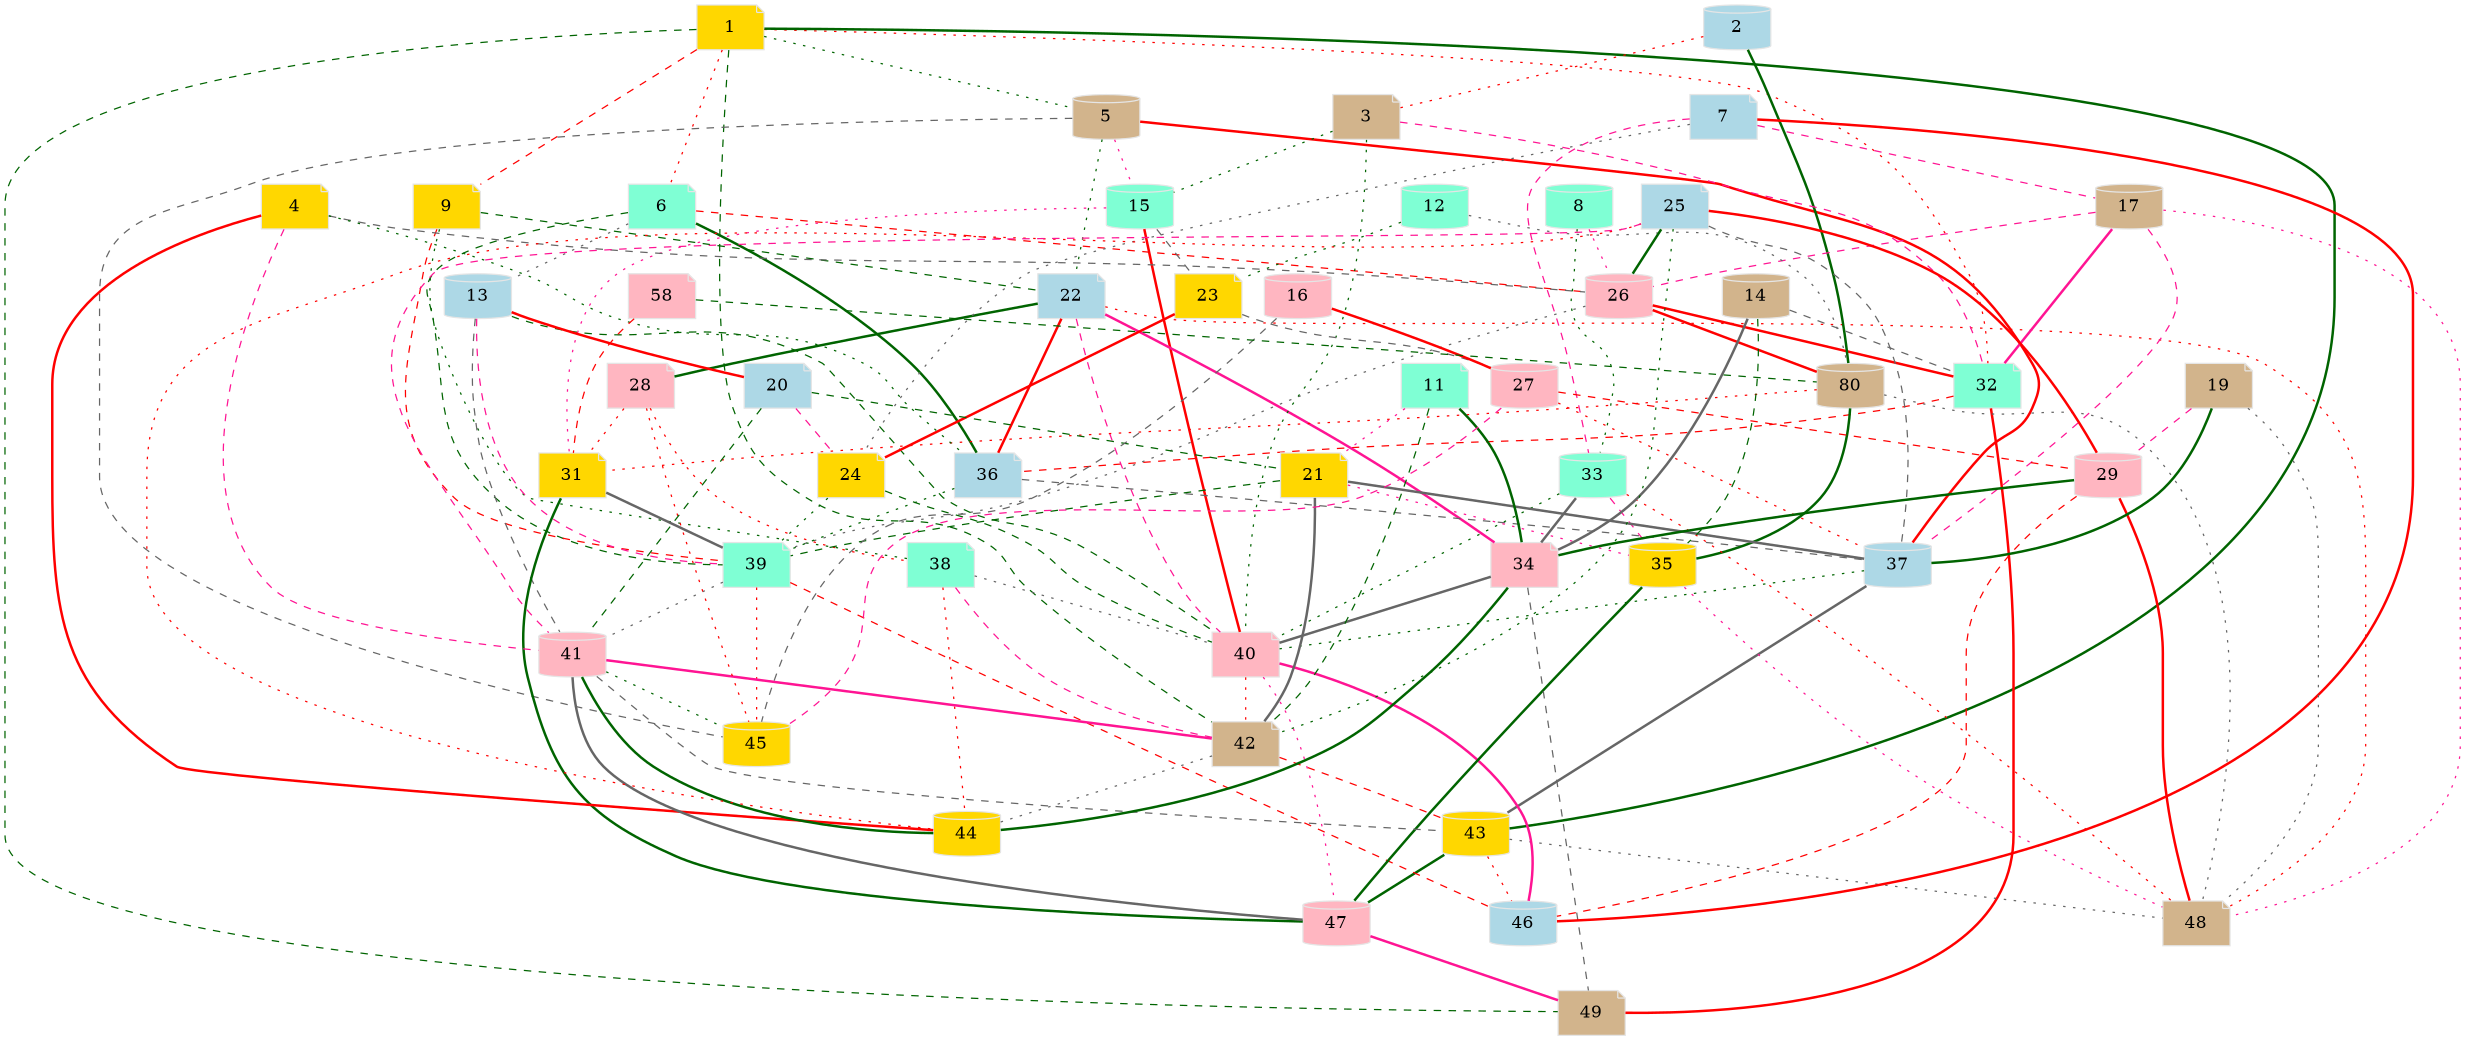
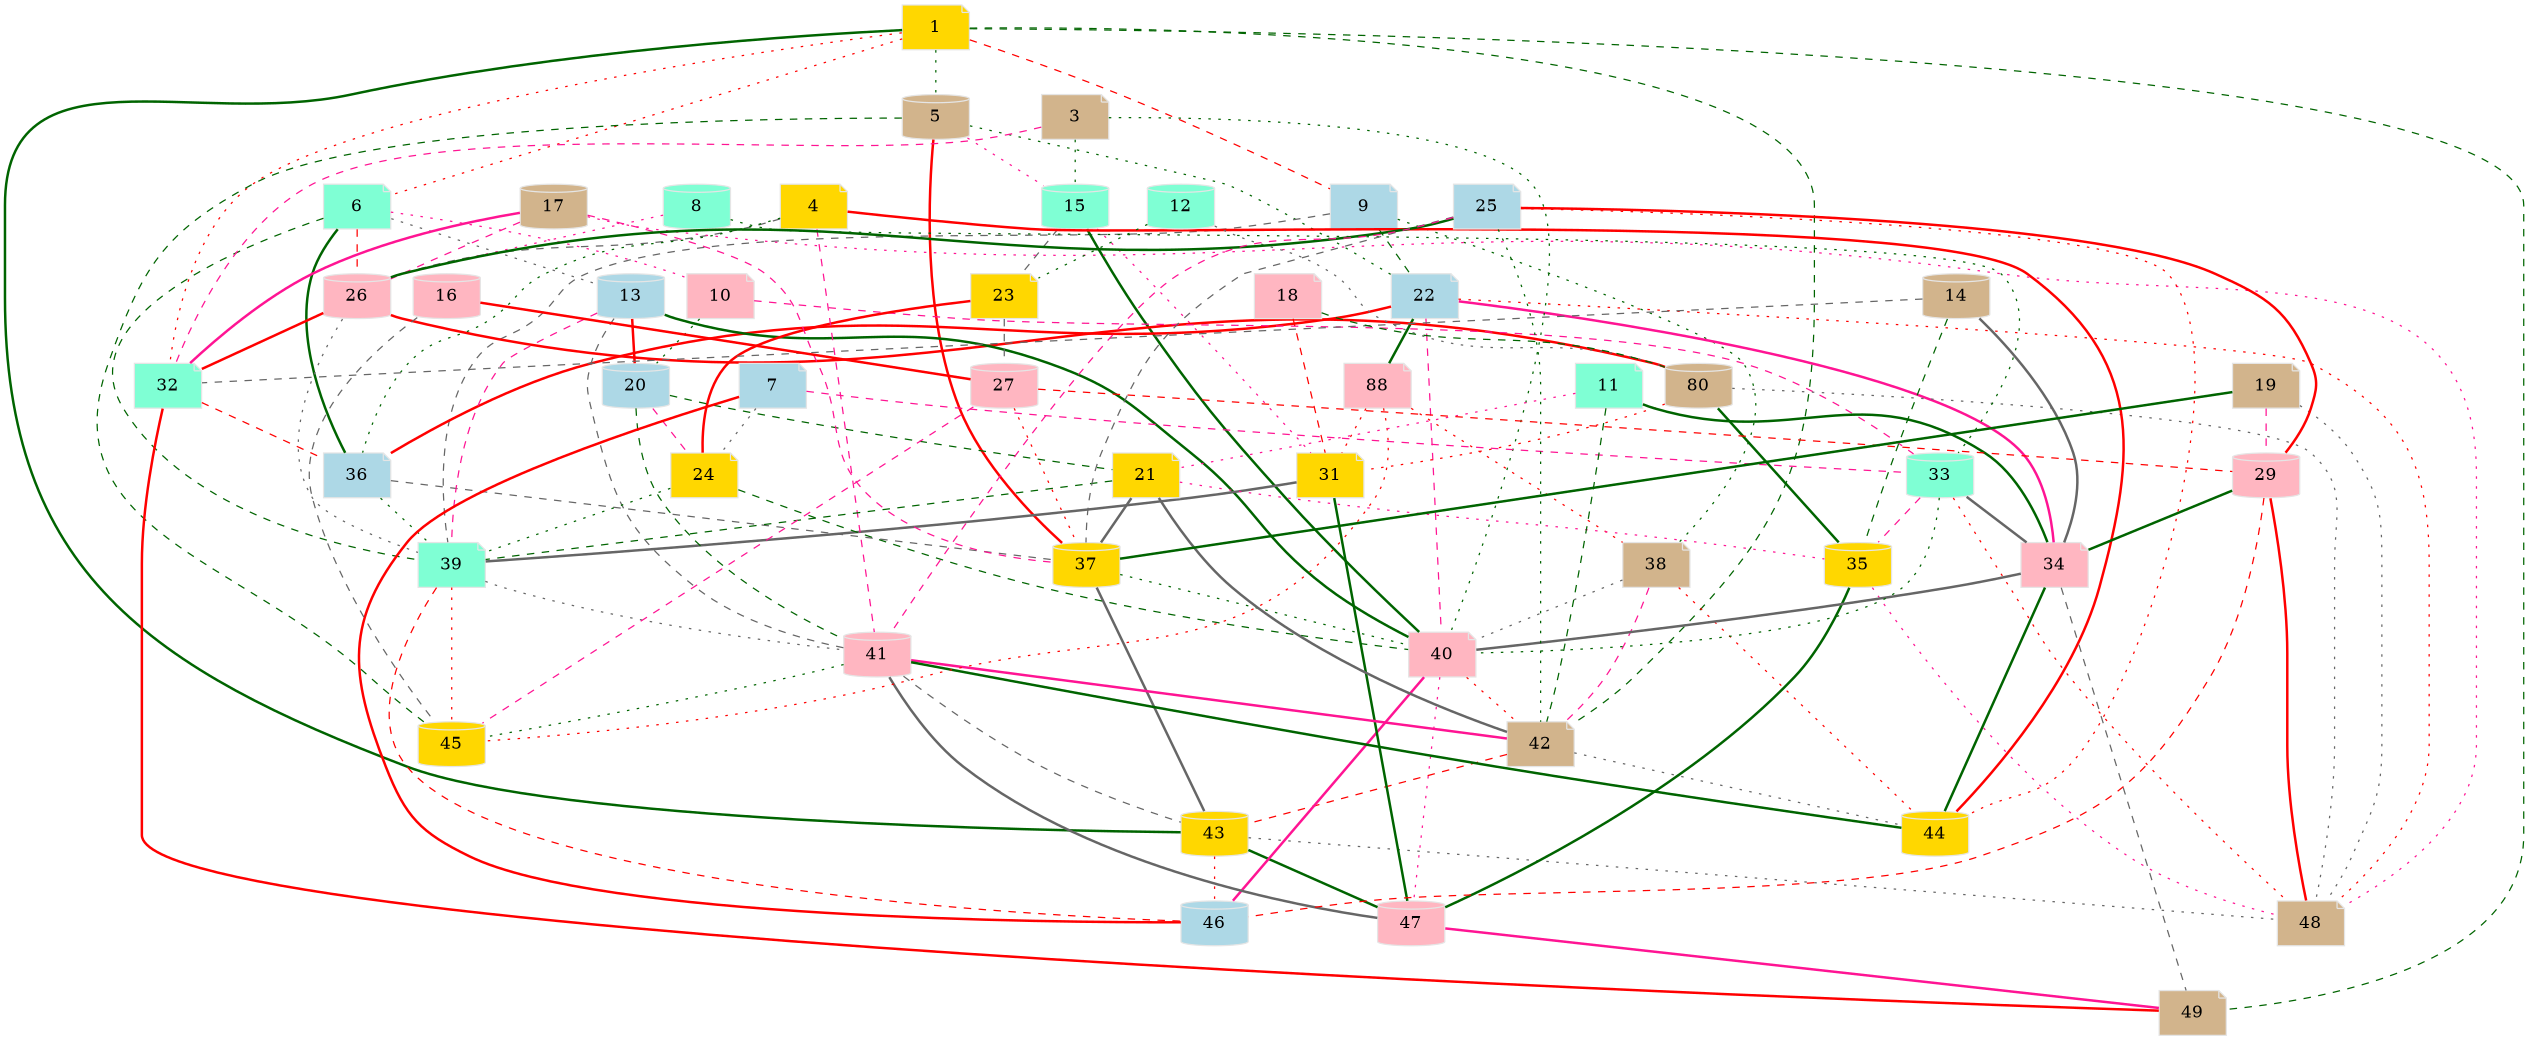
node "2": removed
edge "7" -- "17": removed
node "9": fillcolor gold -> lightblue
edge "5" -- "45": color gray40 -> darkgreen
node "58": label "58" -> "18"
node "10": added
node "28": label "28" -> "88"
node "20": shape note -> cylinder
edge "13" -- "40": style dashed -> bold
edge "15" -- "40": color red -> darkgreen
edge "9" -- "39": color red -> gray40
node "38": fillcolor aquamarine -> tan
node "37": fillcolor lightblue -> gold
